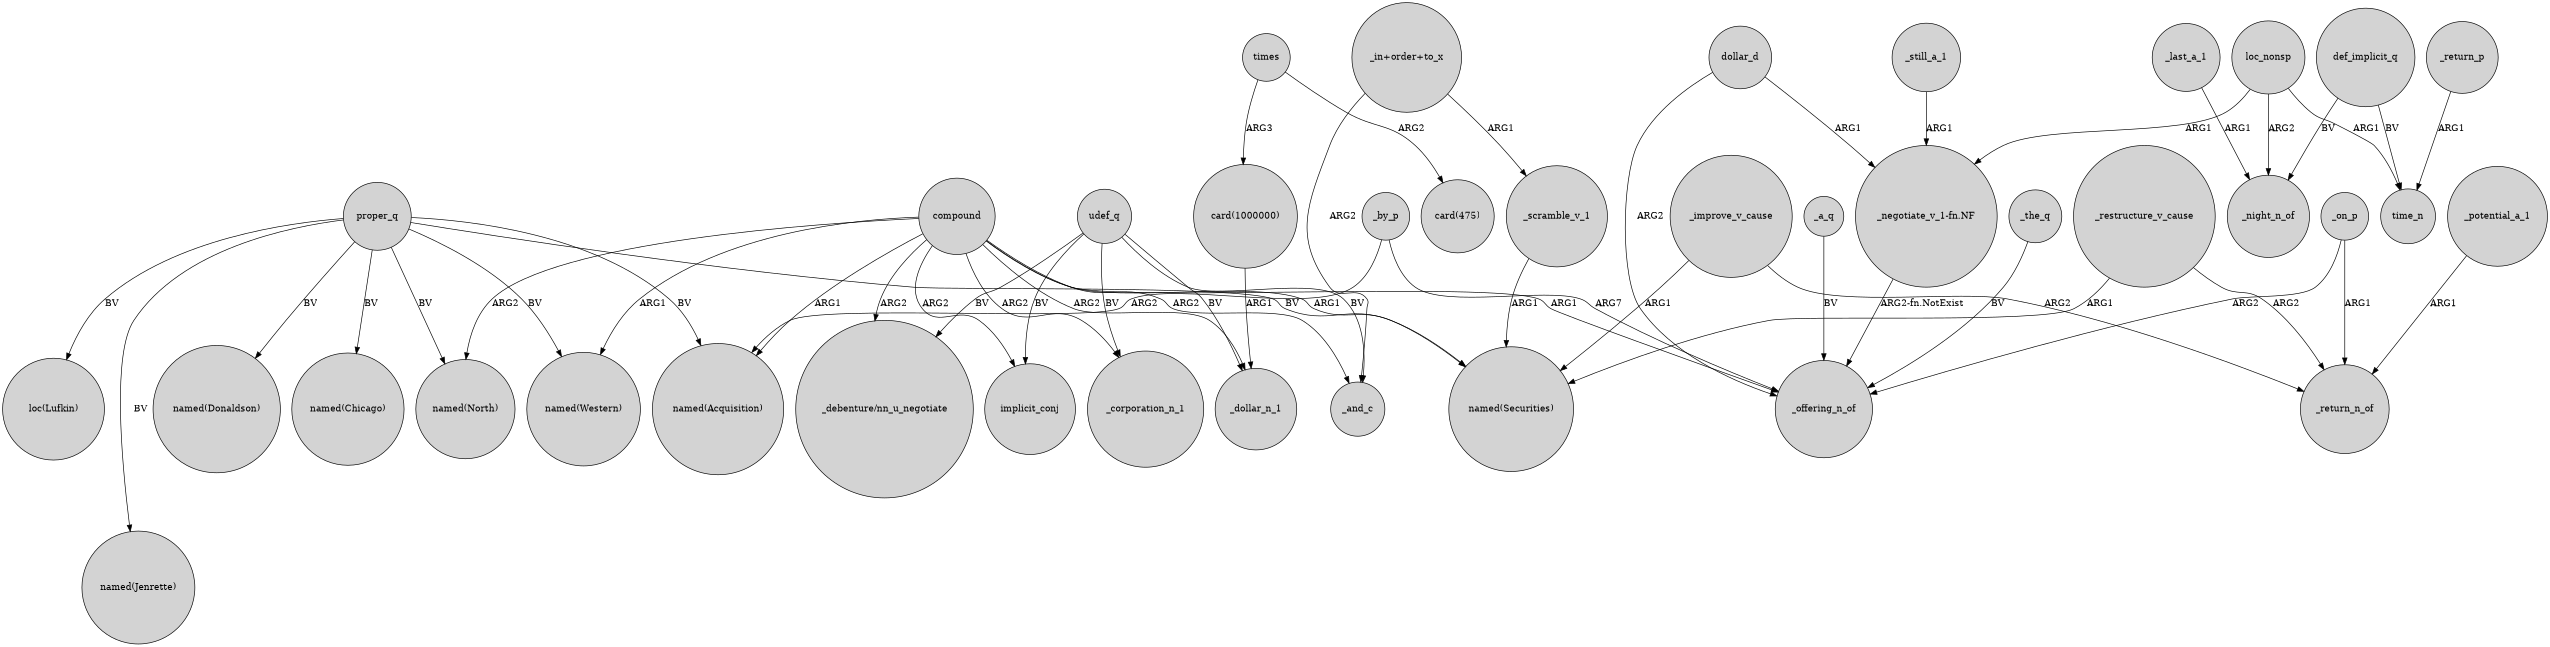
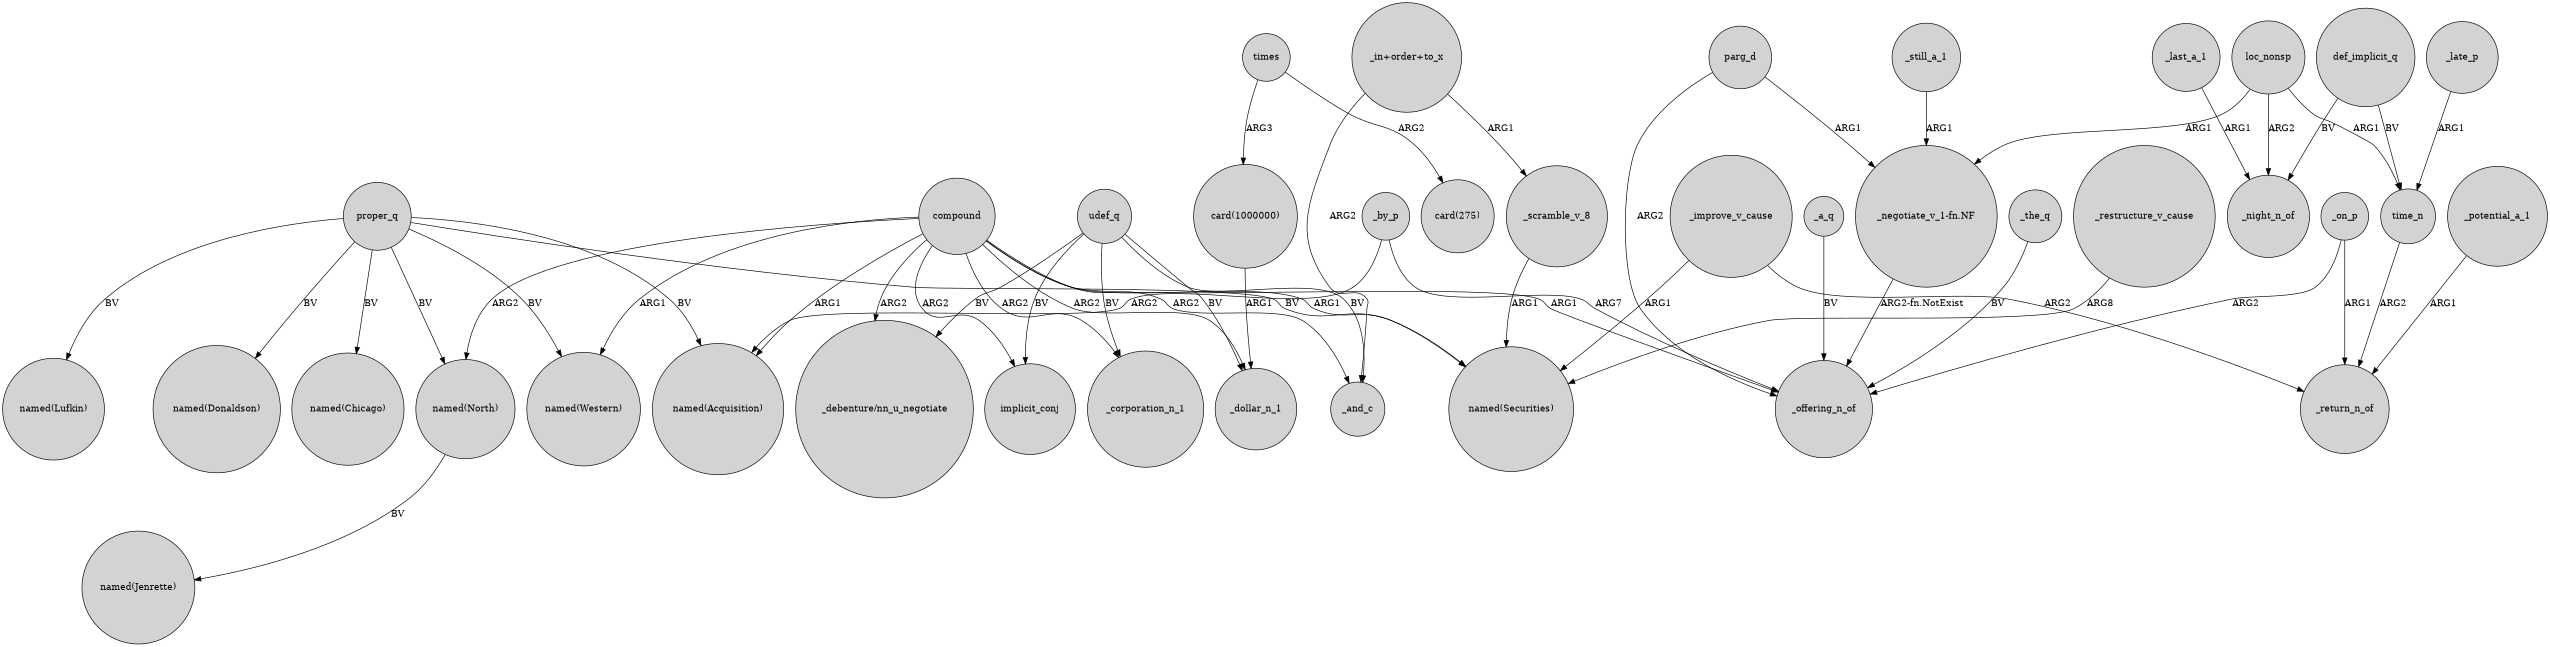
node "dollar_d": label "dollar_d" -> "parg_d"
node "_return_p": label "_return_p" -> "_late_p"
node "card(475)": label "card(475)" -> "card(275)"
node "_scramble_v_1": label "_scramble_v_1" -> "_scramble_v_8"
edge "_restructure_v_cause" -> "_return_n_of": now "time_n" -> "_return_n_of"
edge "_restructure_v_cause" -> "named(Securities)": label "ARG1" -> "ARG8"
edge "proper_q" -> "named(Jenrette)": now "named(North)" -> "named(Jenrette)"
node "loc(Lufkin)": label "loc(Lufkin)" -> "named(Lufkin)"
